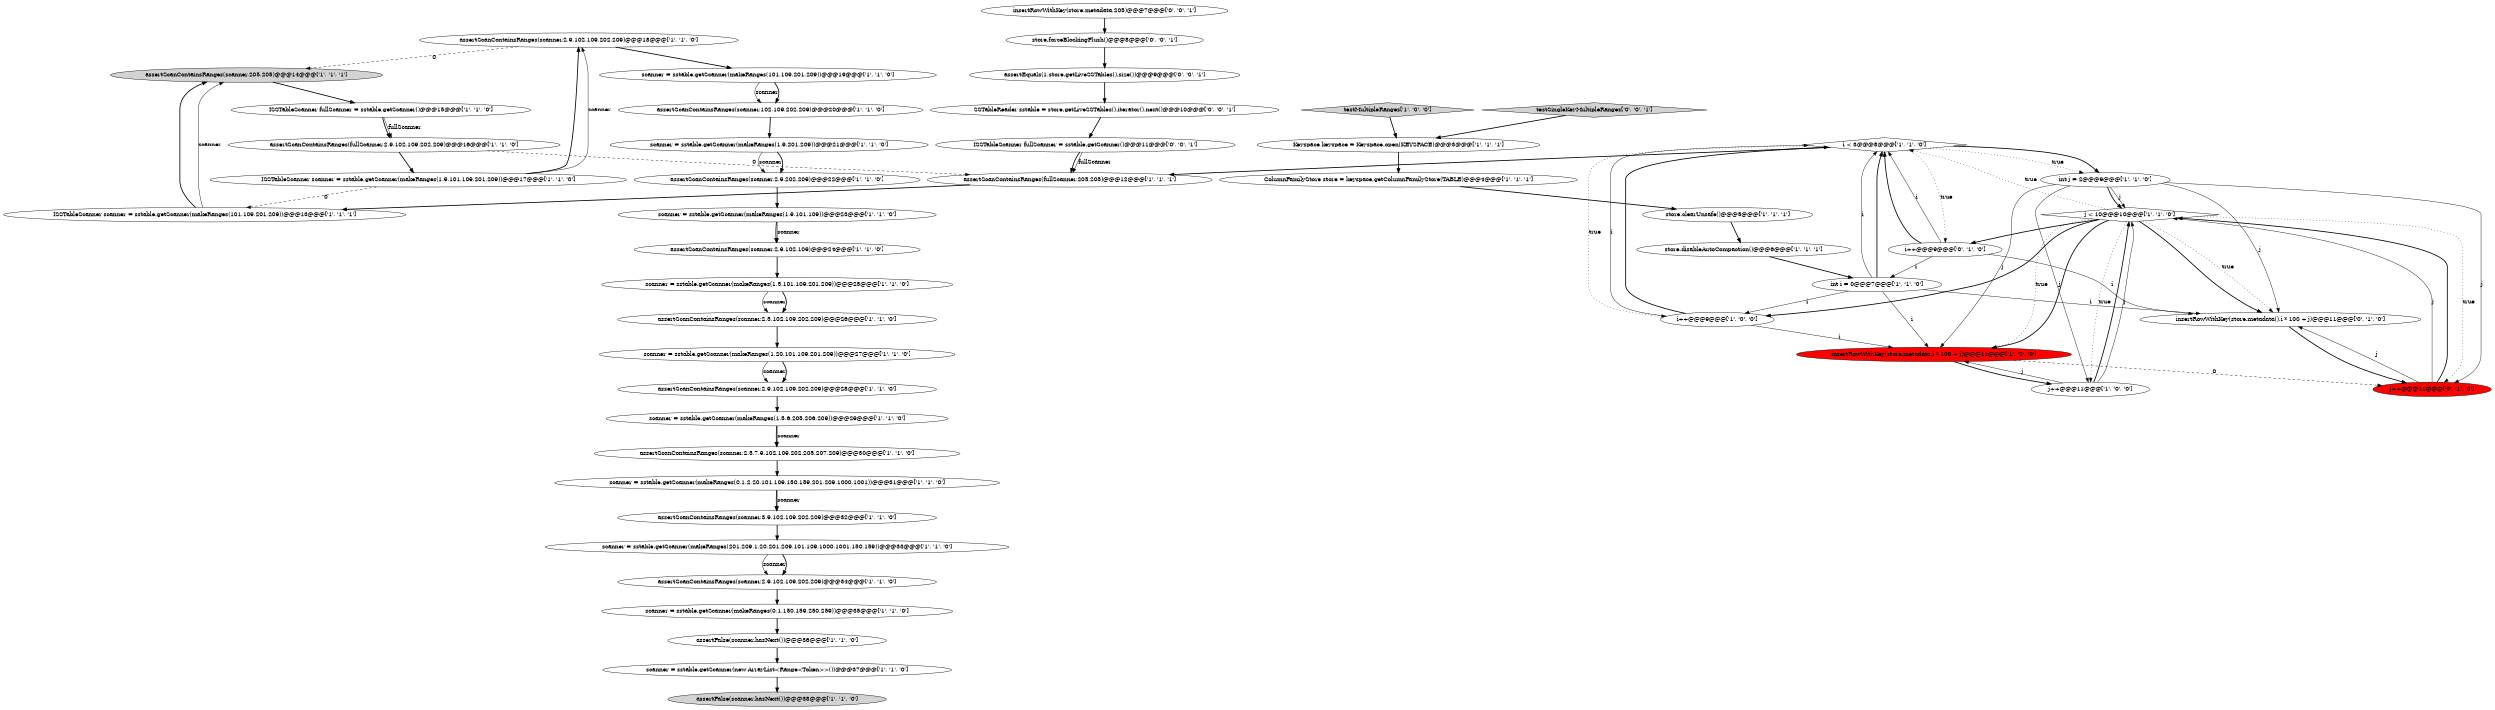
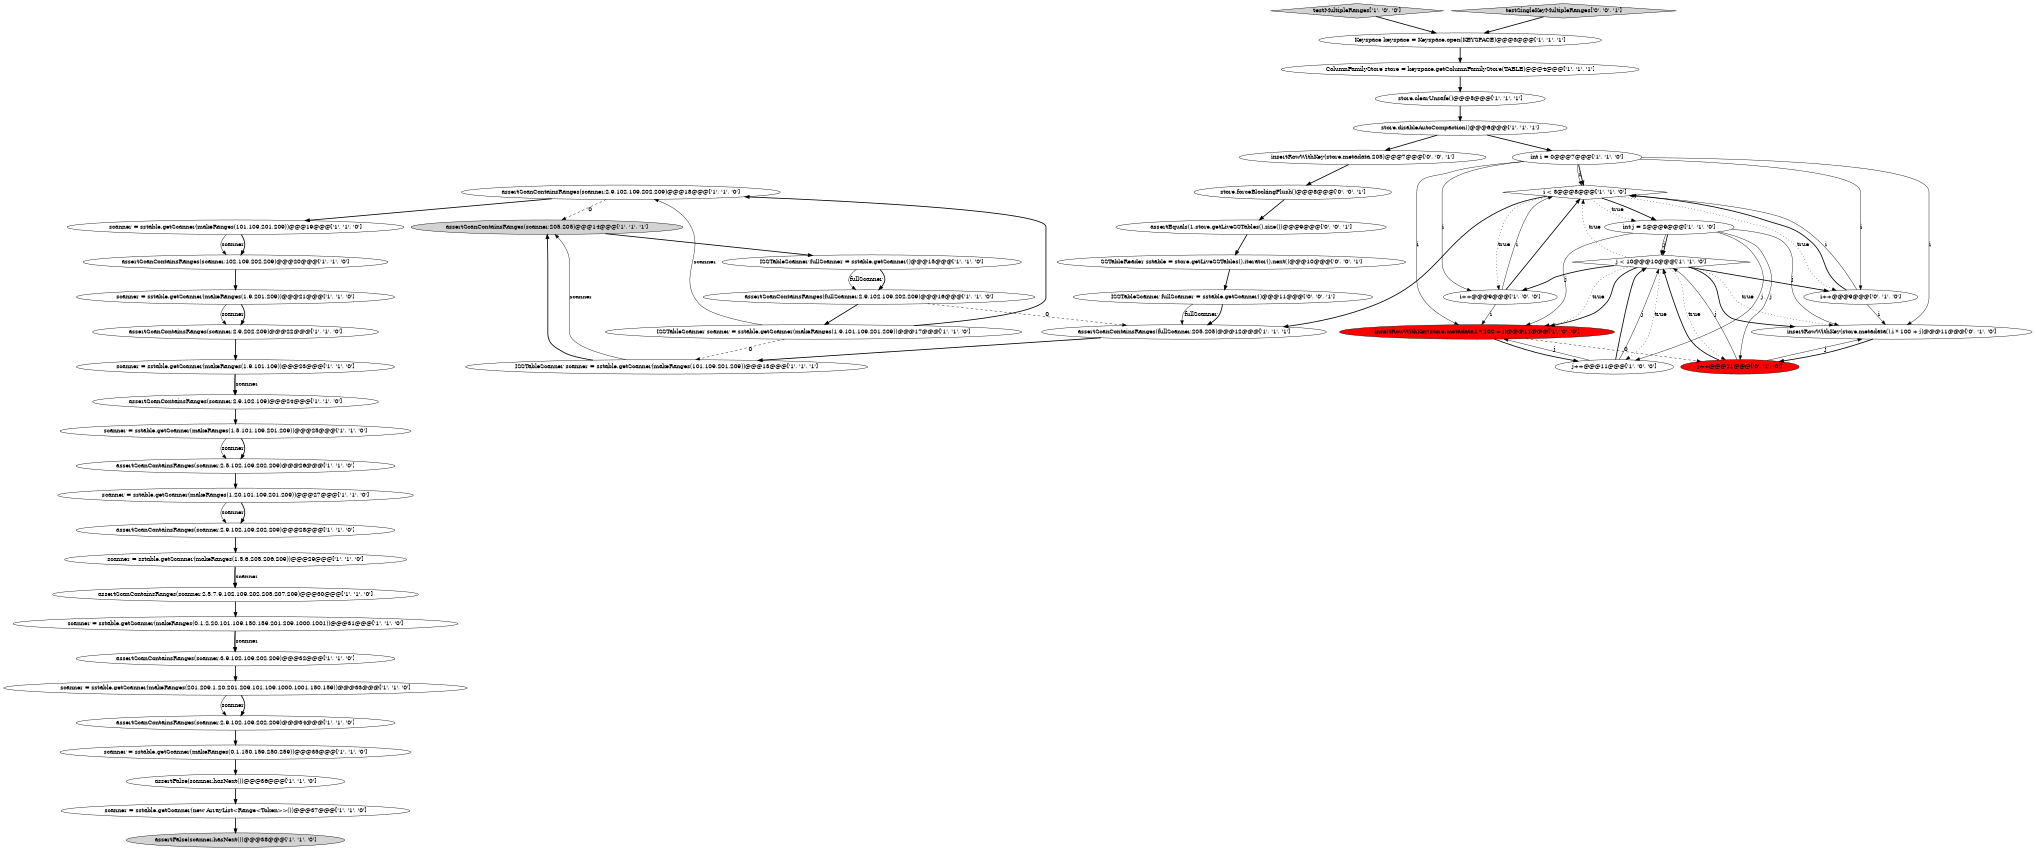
edge "store.disableAutoCompaction()@@@6@@@['1', '1', '1']" -> "insertRowWithKey(store.metadata,205)@@@7@@@['0', '0', '1']": added
edge "i++@@@9@@@['0', '1', '0']" -> "int i = 0@@@7@@@['1', '1', '0']": reversed
